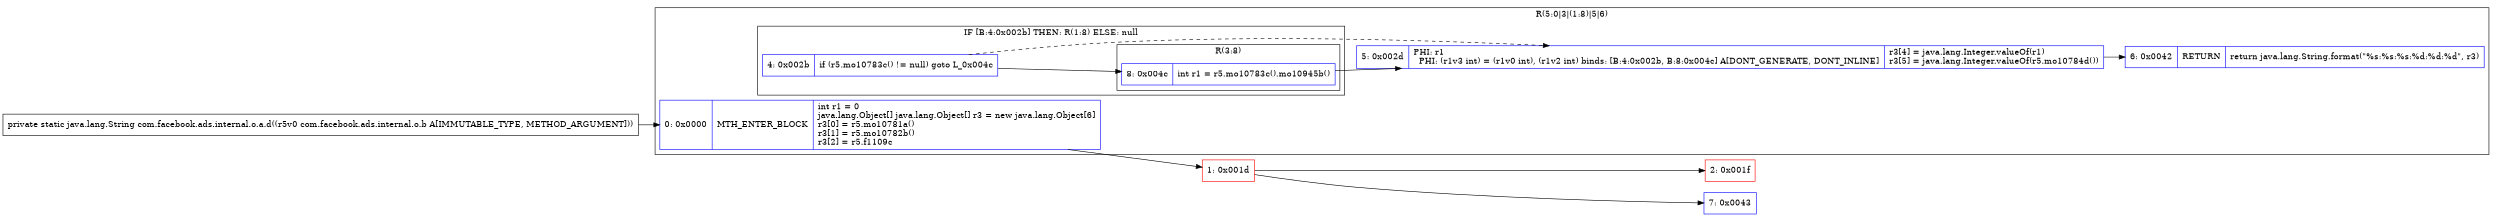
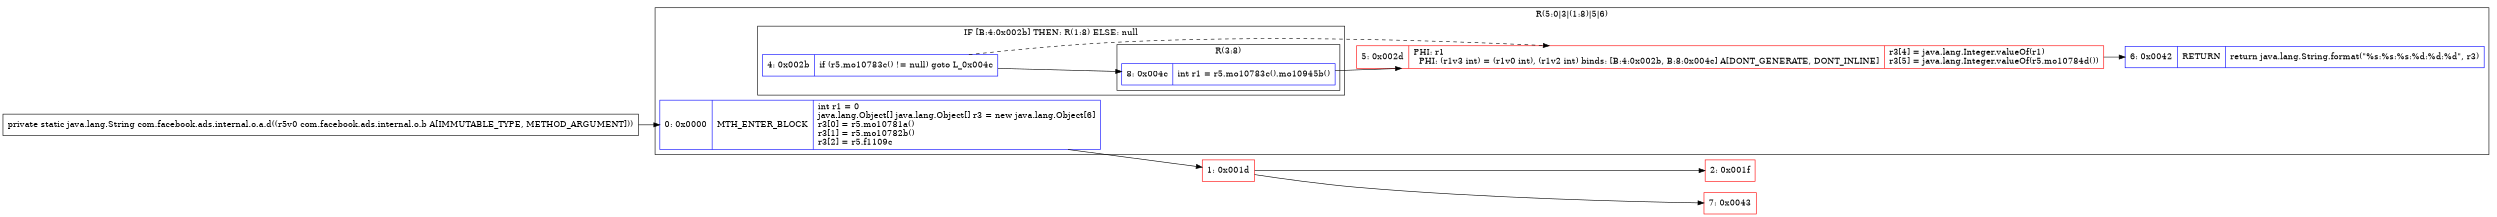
node "5: 0x002d": color blue -> red
node "7: 0x0043": color blue -> red
